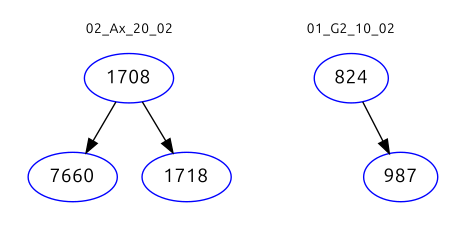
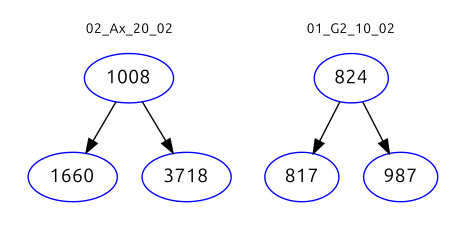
node "1708": label "1708" -> "1008"
node "7660": label "7660" -> "1660"
node "1718": label "1718" -> "3718"
node "817": added
